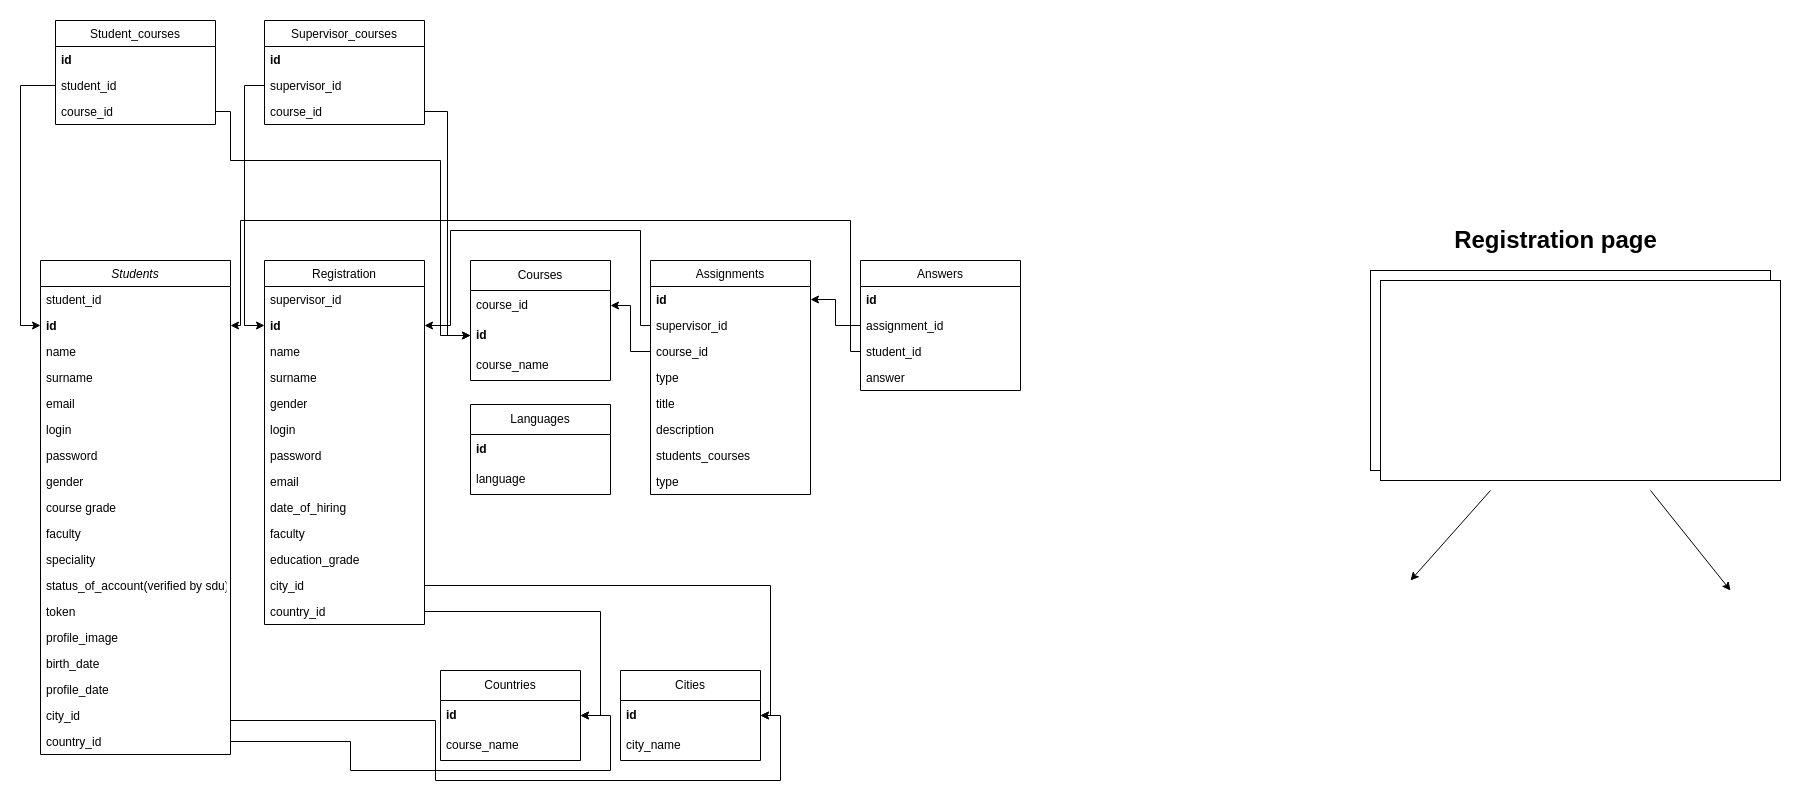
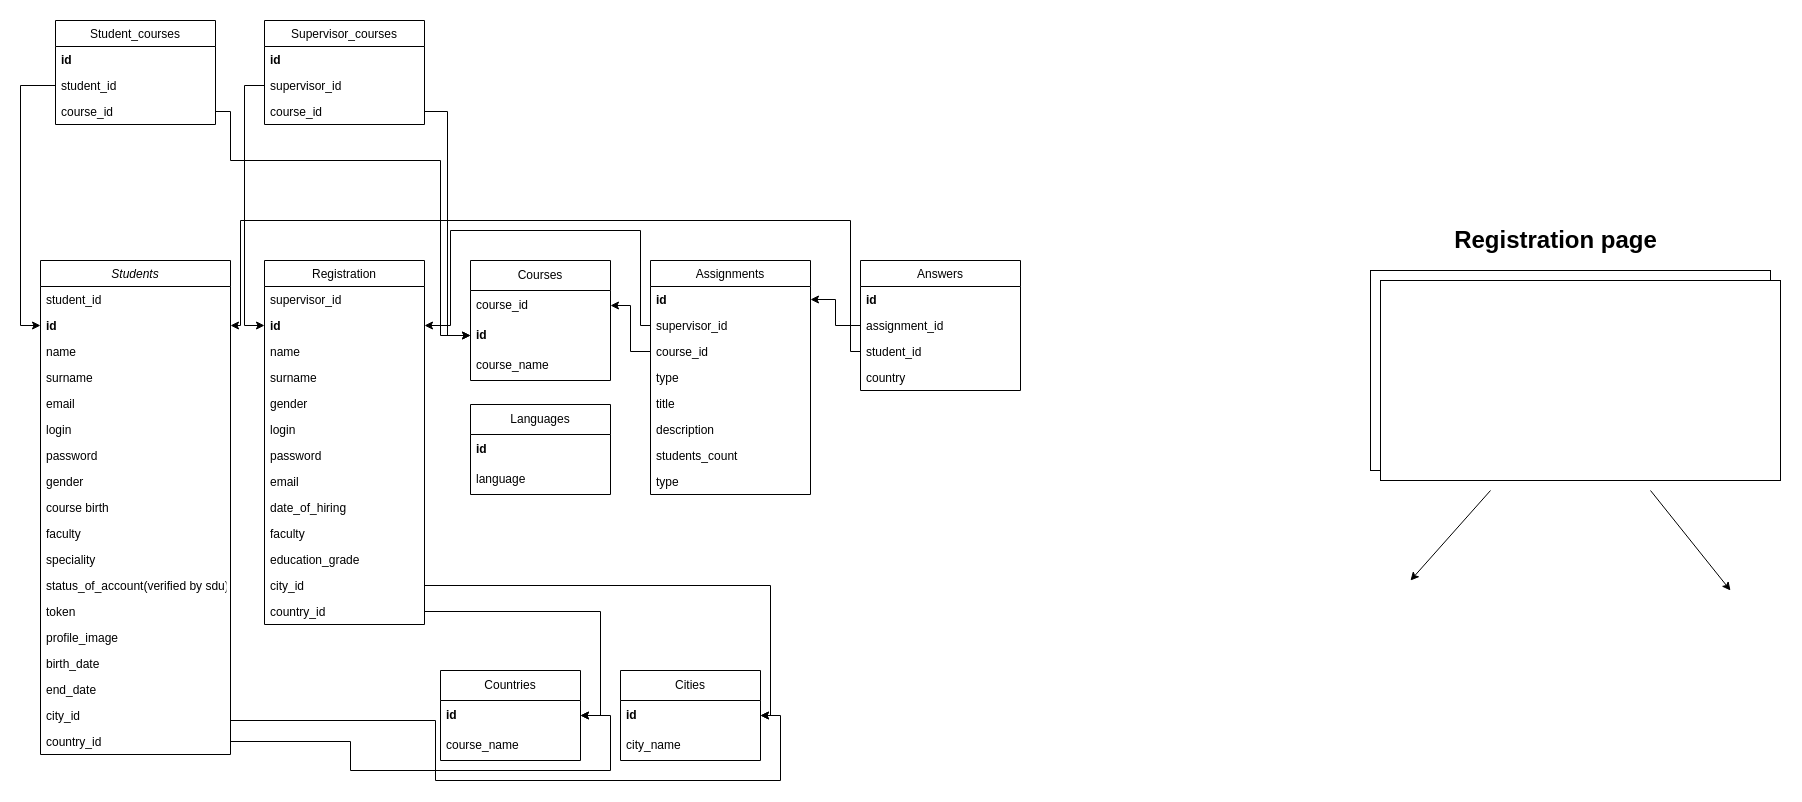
node "answer": label "answer" -> "country"
node "students_courses": label "students_courses" -> "students_count"
node "course grade": label "course grade" -> "course birth"
node "profile_date": label "profile_date" -> "end_date"
